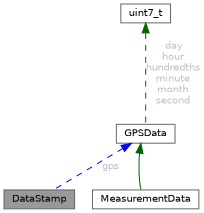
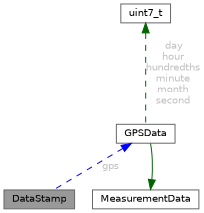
edge "MeasurementData" -> "GPSData": reversed
